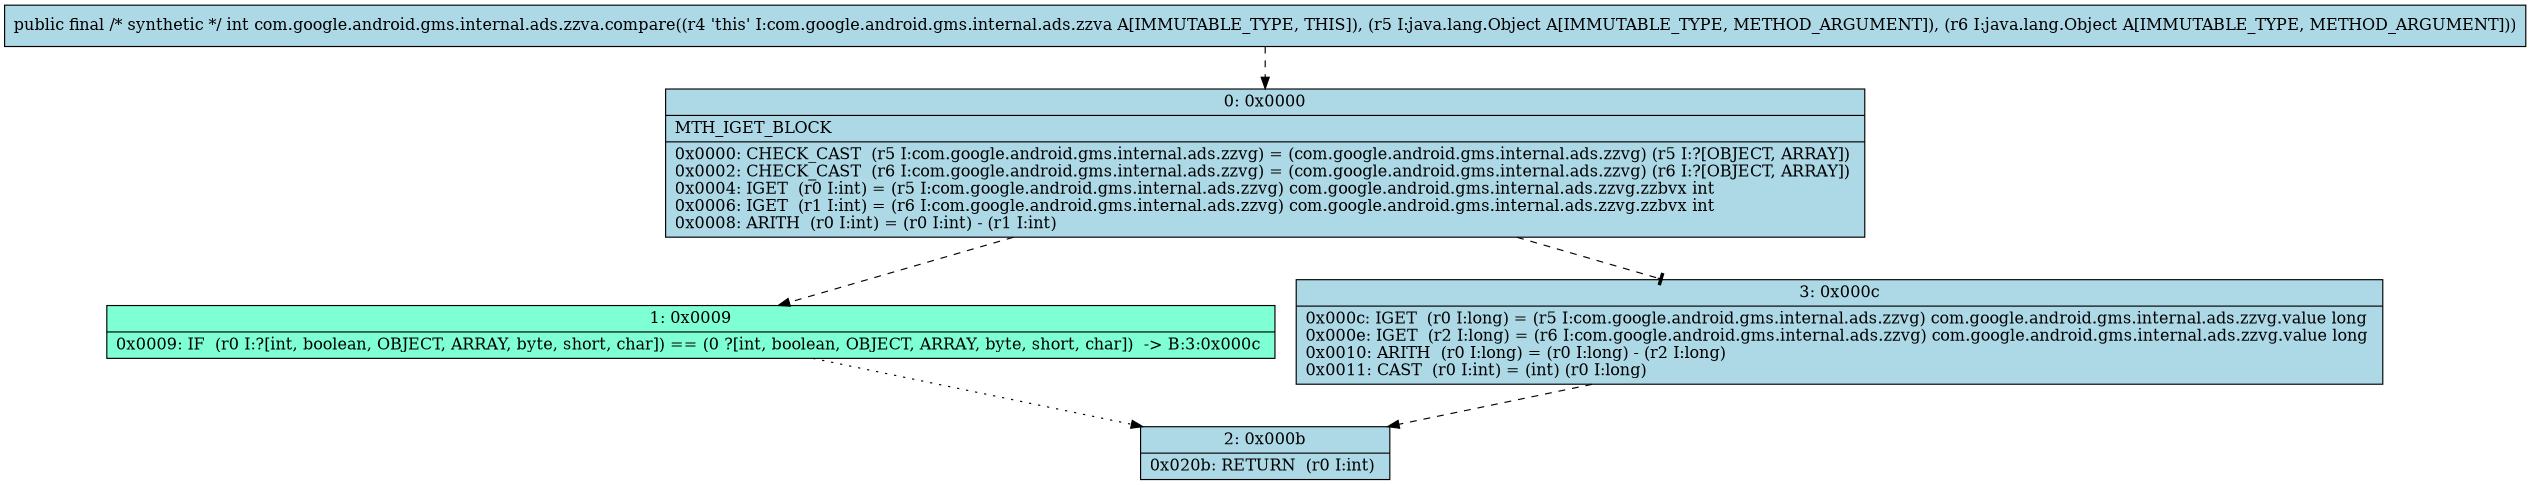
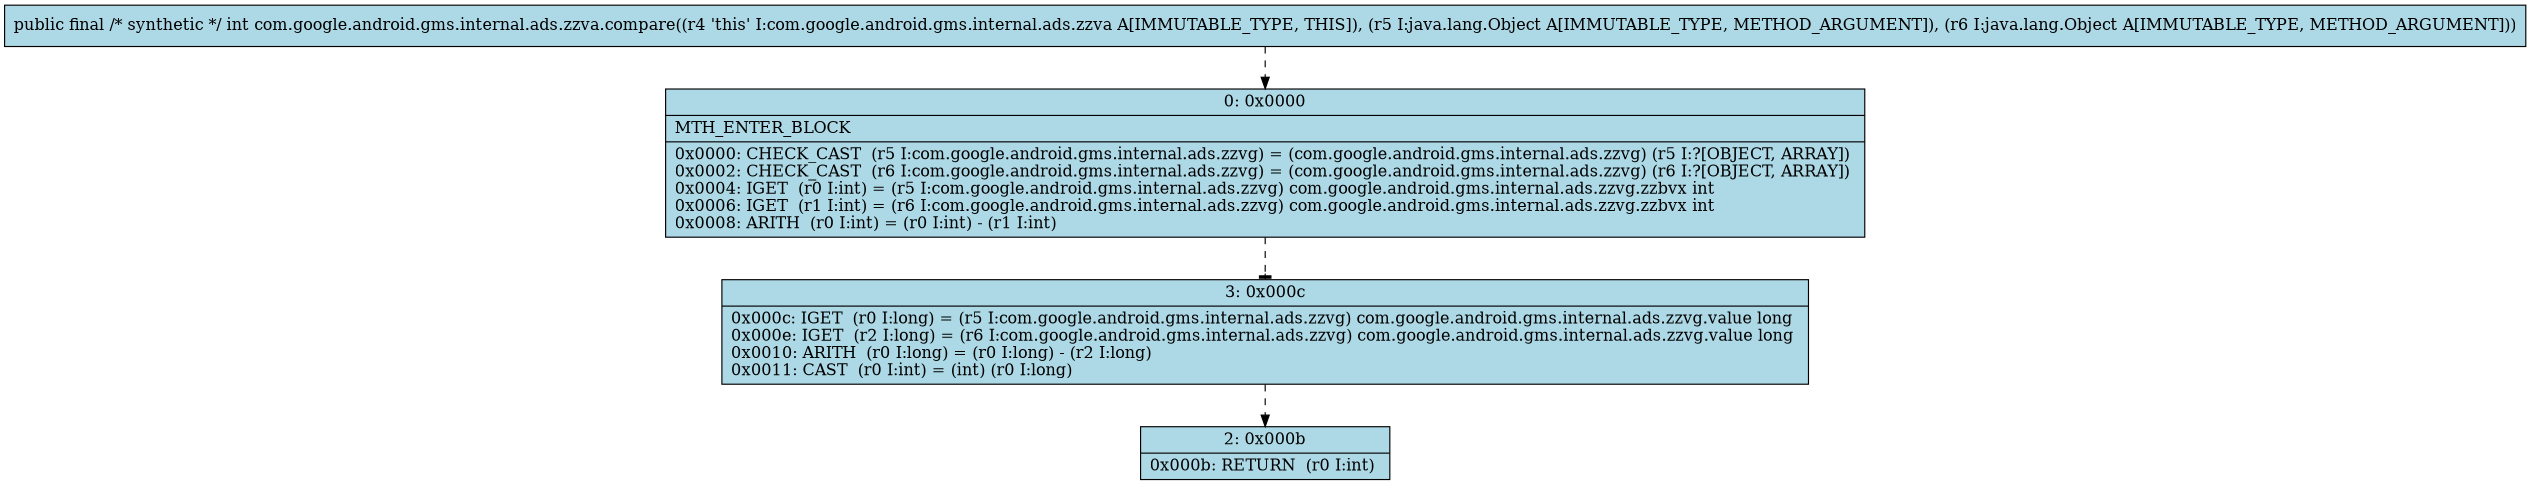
node "0: 0x0000": text "MTH_IGET_BLOCK" -> "MTH_ENTER_BLOCK"
node "1: 0x0009": removed
node "2: 0x000b": text "0x020b: RETURN  (r0 I:int)" -> "0x000b: RETURN  (r0 I:int)"
